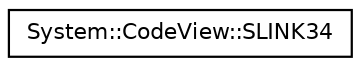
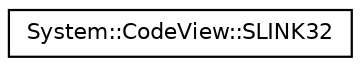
node "System::CodeView::SLINK34": label "System::CodeView::SLINK34" -> "System::CodeView::SLINK32"
